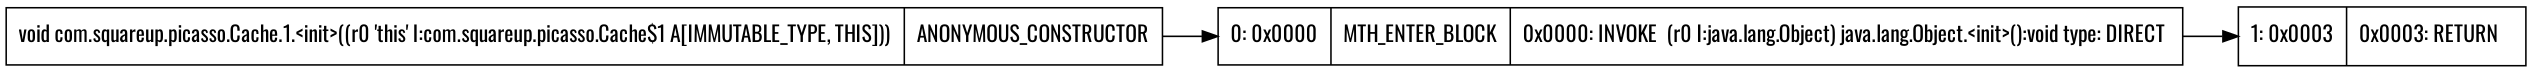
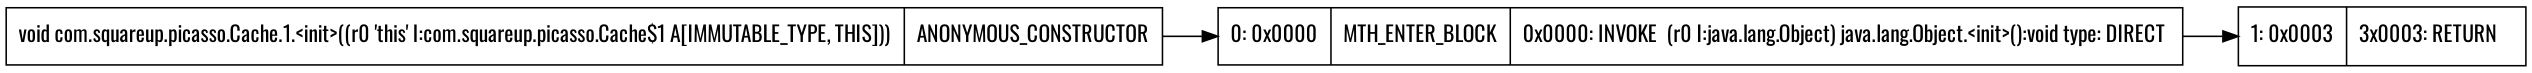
node "1: 0x0003": text "0x0003: RETURN" -> "3x0003: RETURN"
